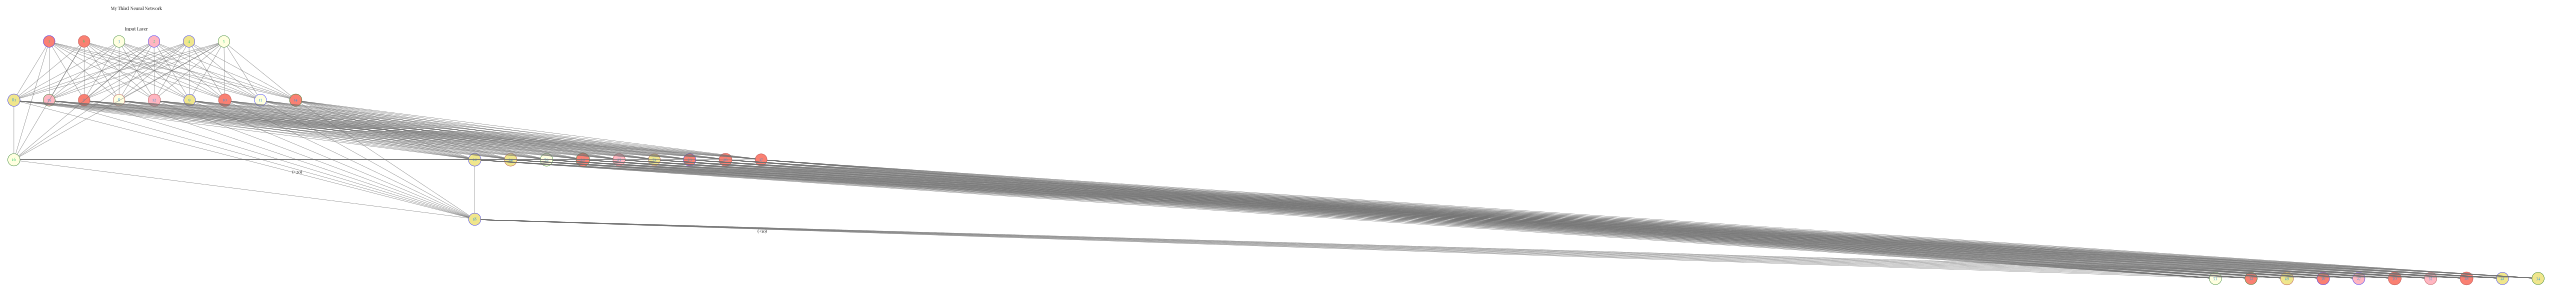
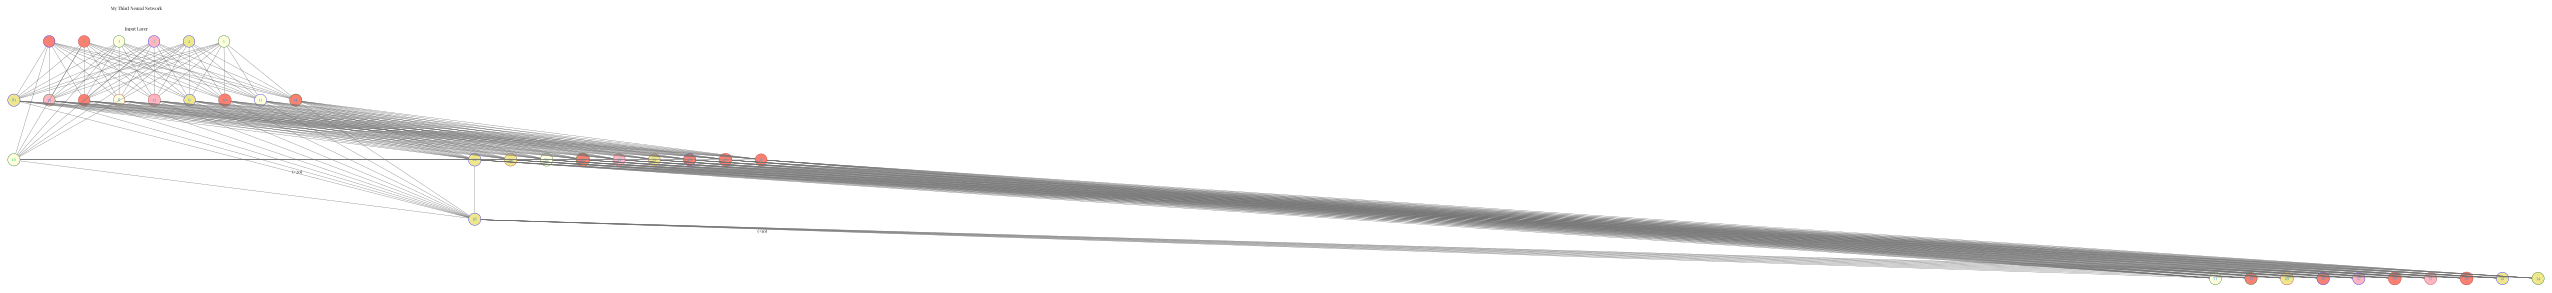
edge "5" -- "8": removed
edge "81" -- "16": now "3" -- "16"
edge "81" -- "71": removed
